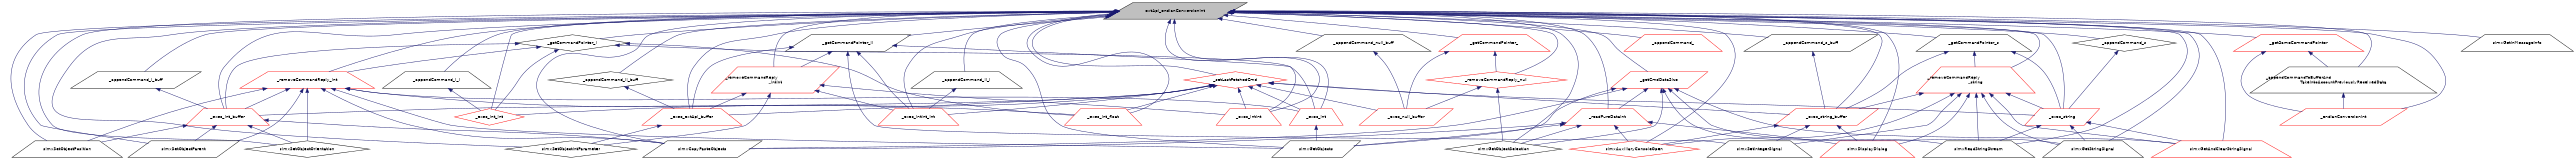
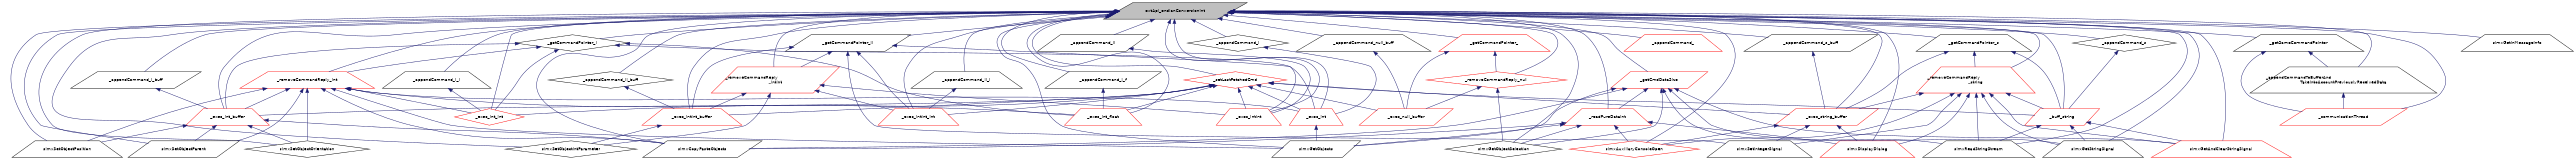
node "_appendCommand_ii": added
node "_appendCommand_i": added
node "_getSameCommandPointer": color red -> black
node "_appendCommand_i_f": added
edge "_exec_int_int" -> "_removeCommandReply_int": added
node "_exec_extApi_buffer": label "_exec_extApi_buffer" -> "_exec_intint_buffer"
node "_exec_string": label "_exec_string" -> "_buff_string"
node "_endianConversionInt": label "_endianConversionInt" -> "_communicationThread"
